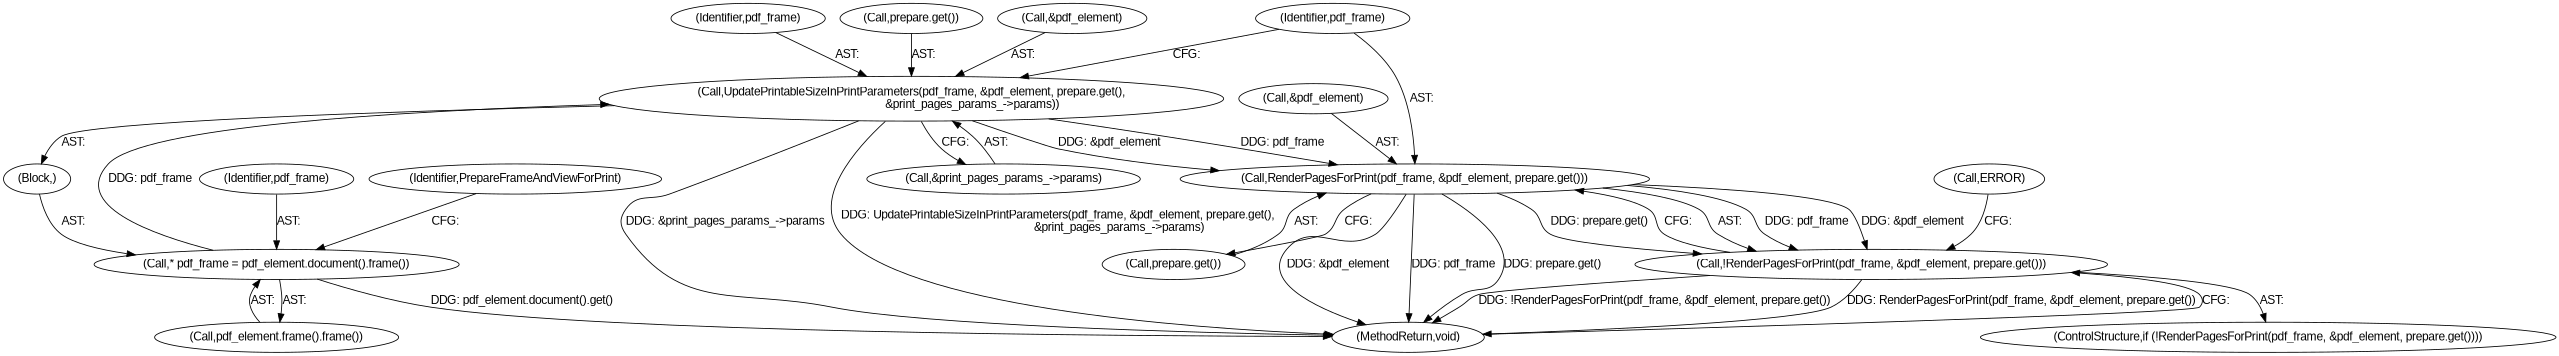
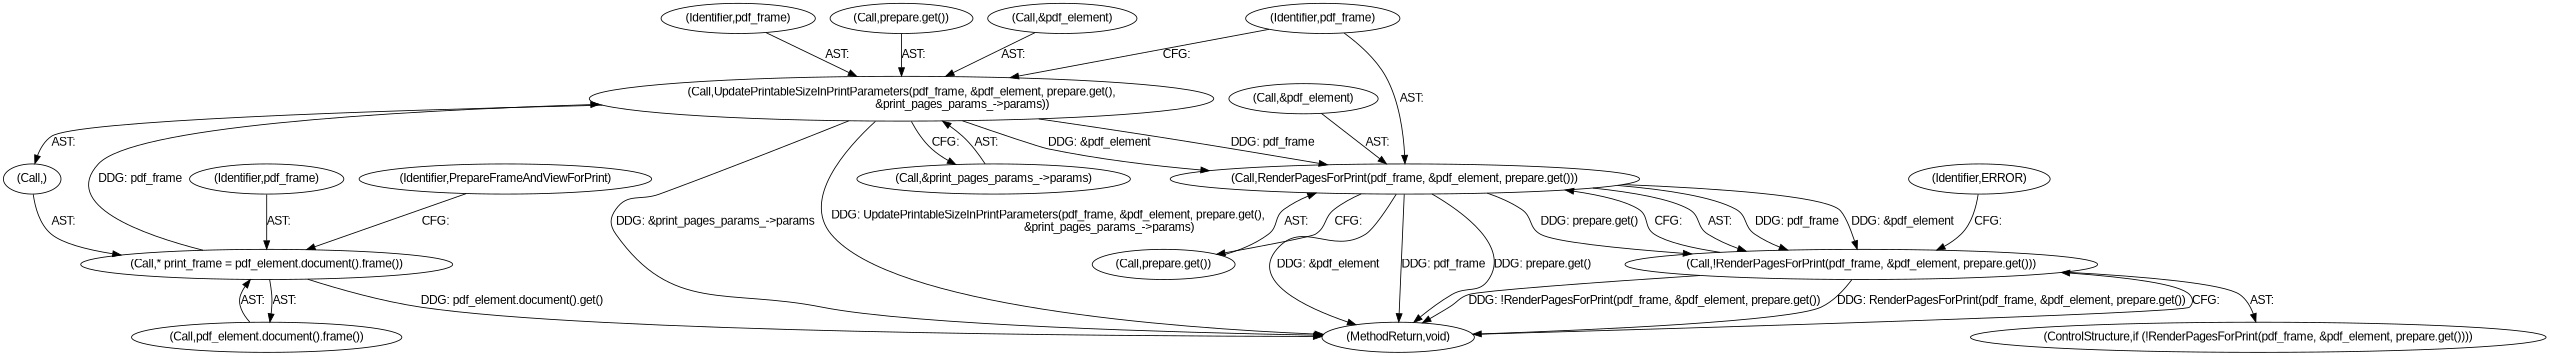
node "(Block,)": label "(Block,)" -> "(Call,)"
node "(Call,ERROR)": label "(Call,ERROR)" -> "(Identifier,ERROR)"
node "(Call,* pdf_frame = pdf_element.document().frame())": label "(Call,* pdf_frame = pdf_element.document().frame())" -> "(Call,* print_frame = pdf_element.document().frame())"
node "(Call,pdf_element.frame().frame())": label "(Call,pdf_element.frame().frame())" -> "(Call,pdf_element.document().frame())"
